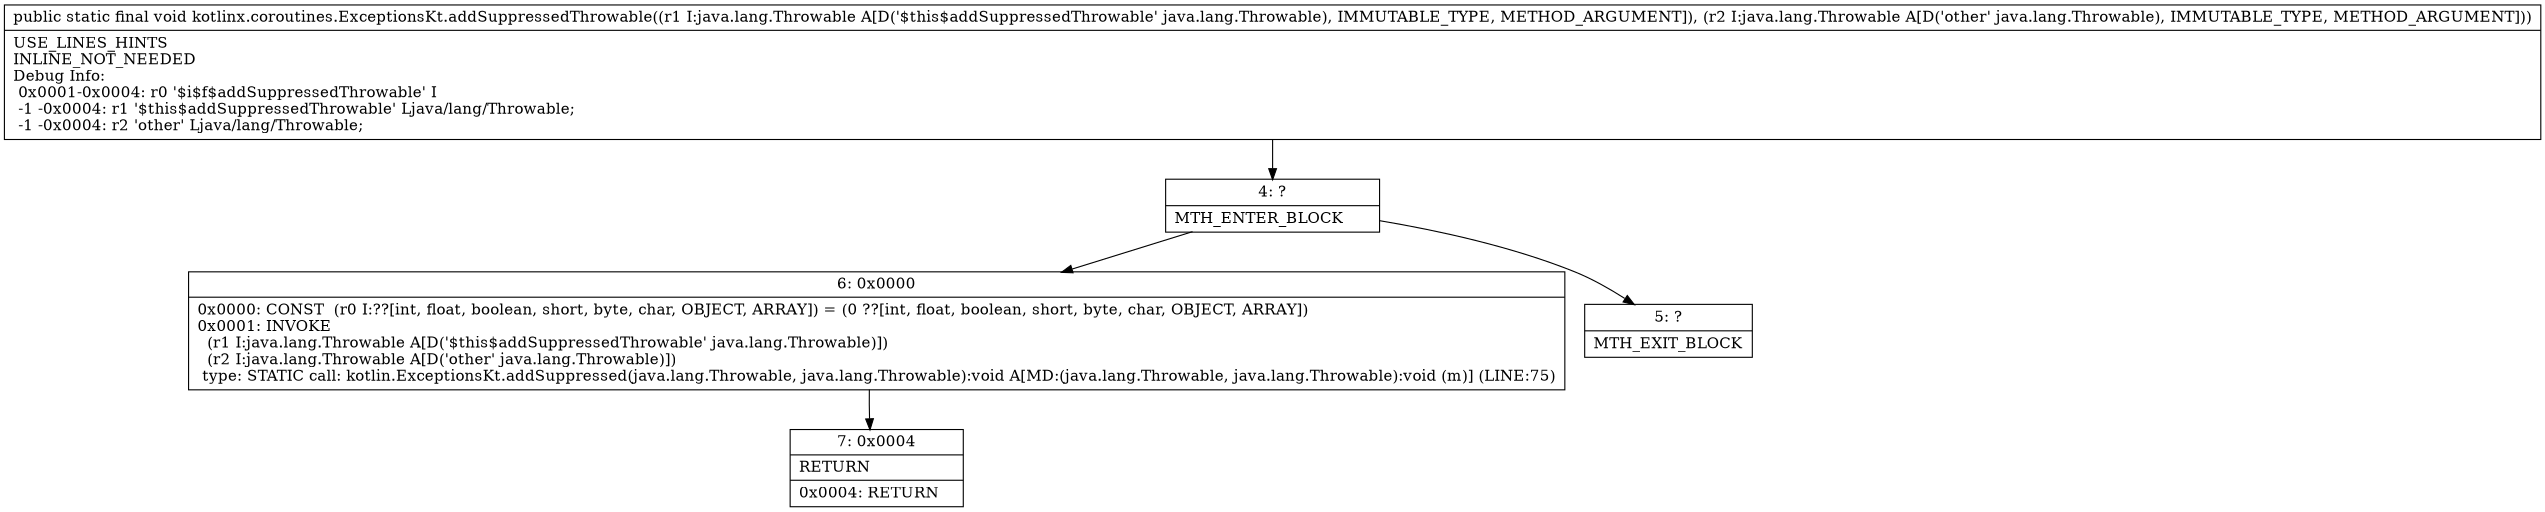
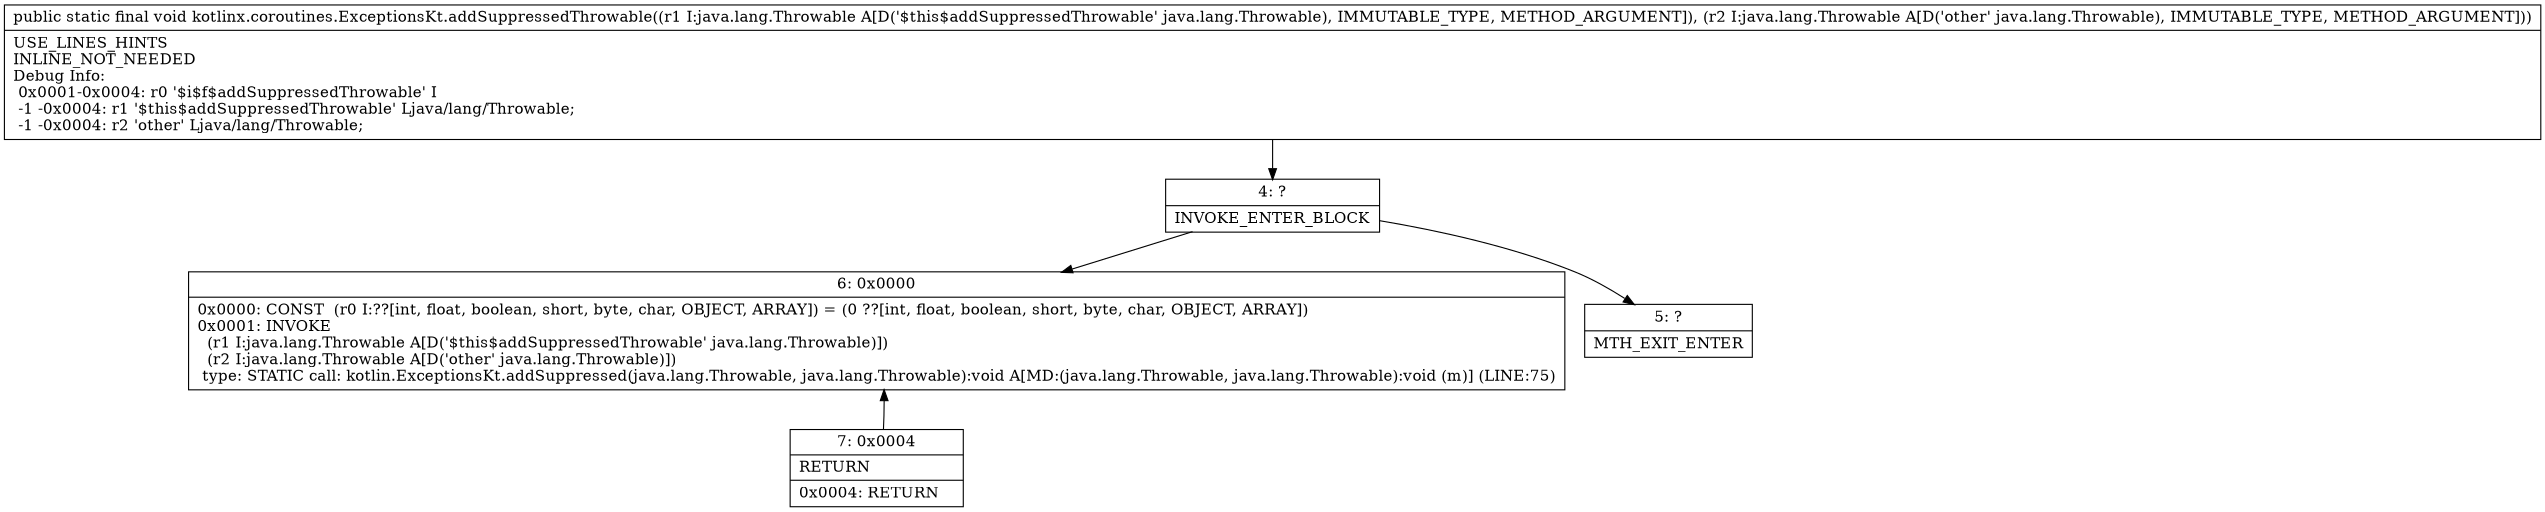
node "4: ?": text "MTH_ENTER_BLOCK" -> "INVOKE_ENTER_BLOCK"
node "5: ?": text "MTH_EXIT_BLOCK" -> "MTH_EXIT_ENTER"
edge "6: 0x0000" -> "7: 0x0004": reversed
